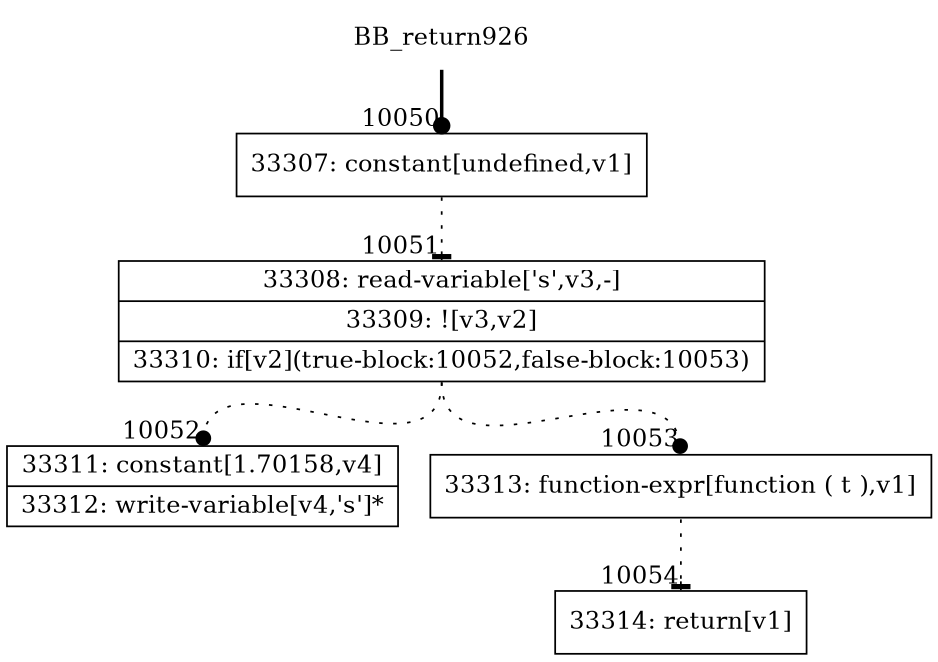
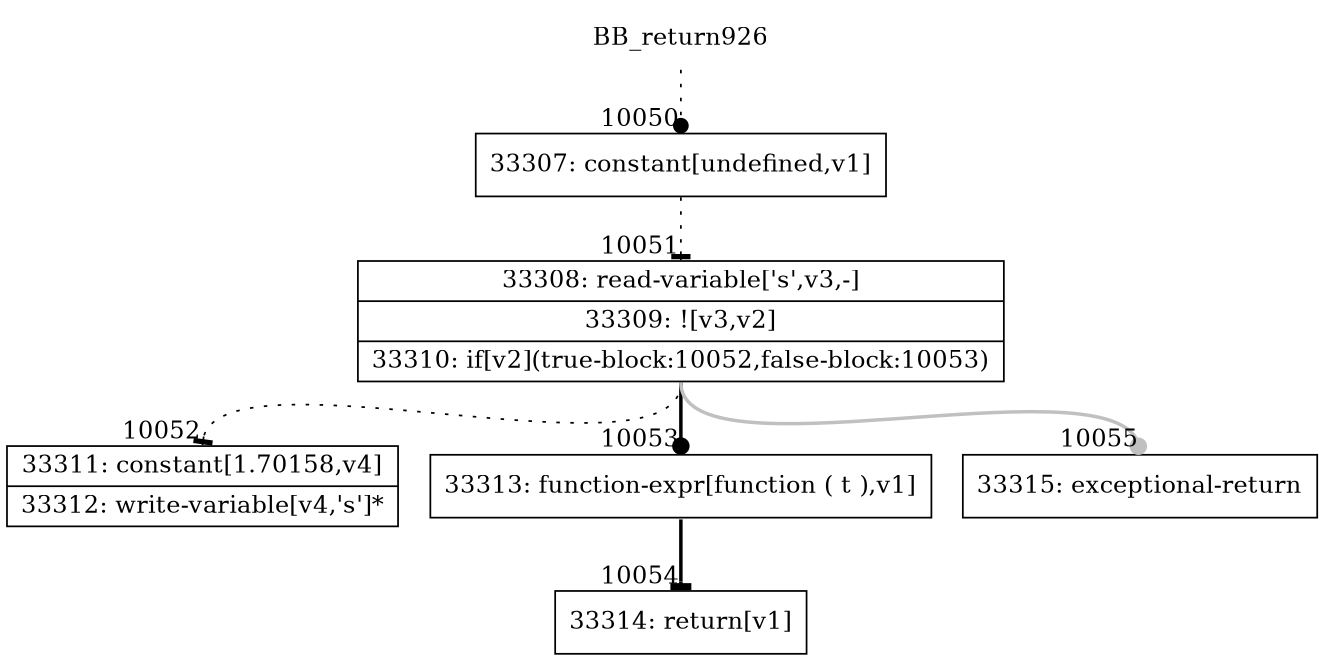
edge "BB_return926" -> "33307: constant[undefined,v1]": style bold -> dotted
edge "33308: read-variable['s',v3,-]" -> "33311: constant[1.70158,v4]": arrowhead dot -> tee
edge "33308: read-variable['s',v3,-]" -> "33313: function-expr[function ( t ),v1]": style dotted -> bold
node "33315: exceptional-return": added
edge "33313: function-expr[function ( t ),v1]" -> "33314: return[v1]": style dotted -> bold
